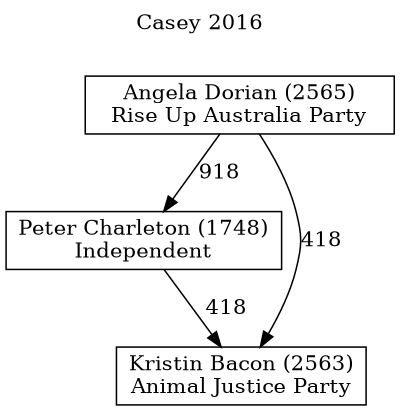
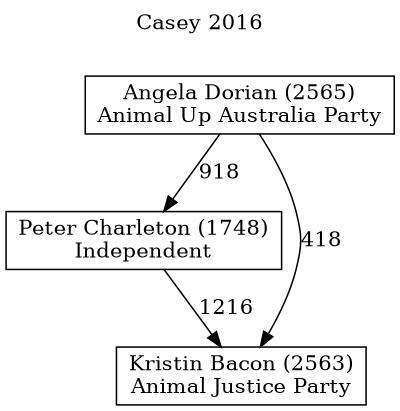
node "Angela Dorian (2565) Rise Up Australia Party": label "Angela Dorian (2565) Rise Up Australia Party" -> "Angela Dorian (2565) Animal Up Australia Party"
edge "Peter Charleton (1748) Independent" -> "Kristin Bacon (2563) Animal Justice Party": label "418" -> "1216"
